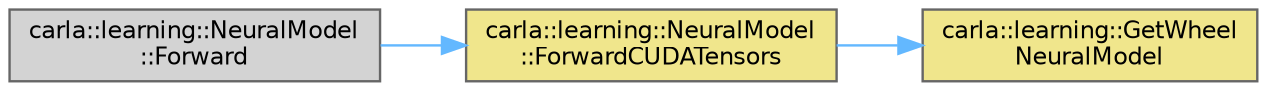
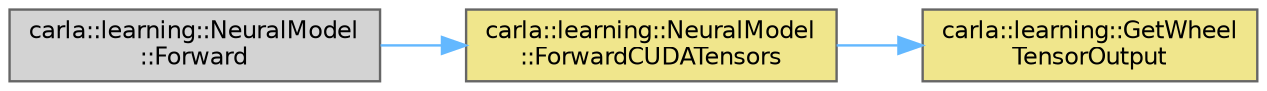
node "carla::learning::GetWheel NeuralModel": label "carla::learning::GetWheel NeuralModel" -> "carla::learning::GetWheel TensorOutput"
